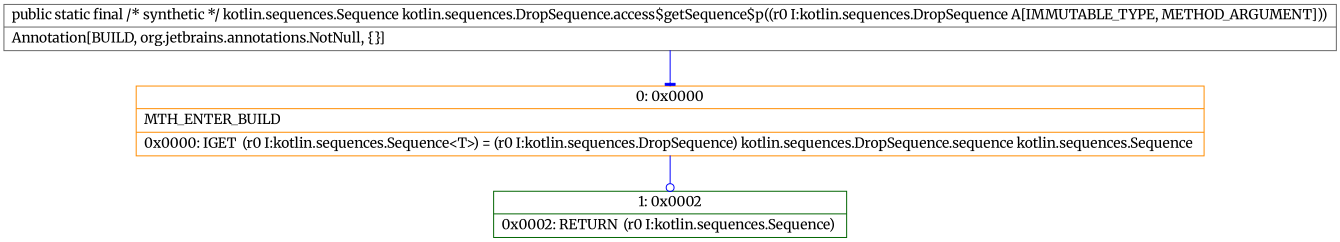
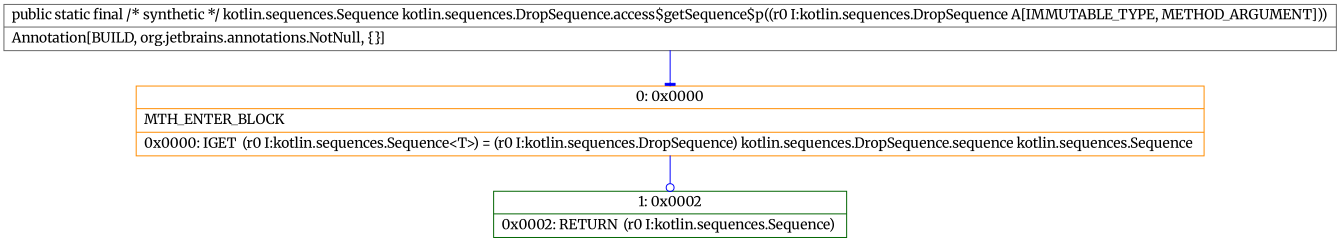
node "0: 0x0000": text "MTH_ENTER_BUILD" -> "MTH_ENTER_BLOCK"
